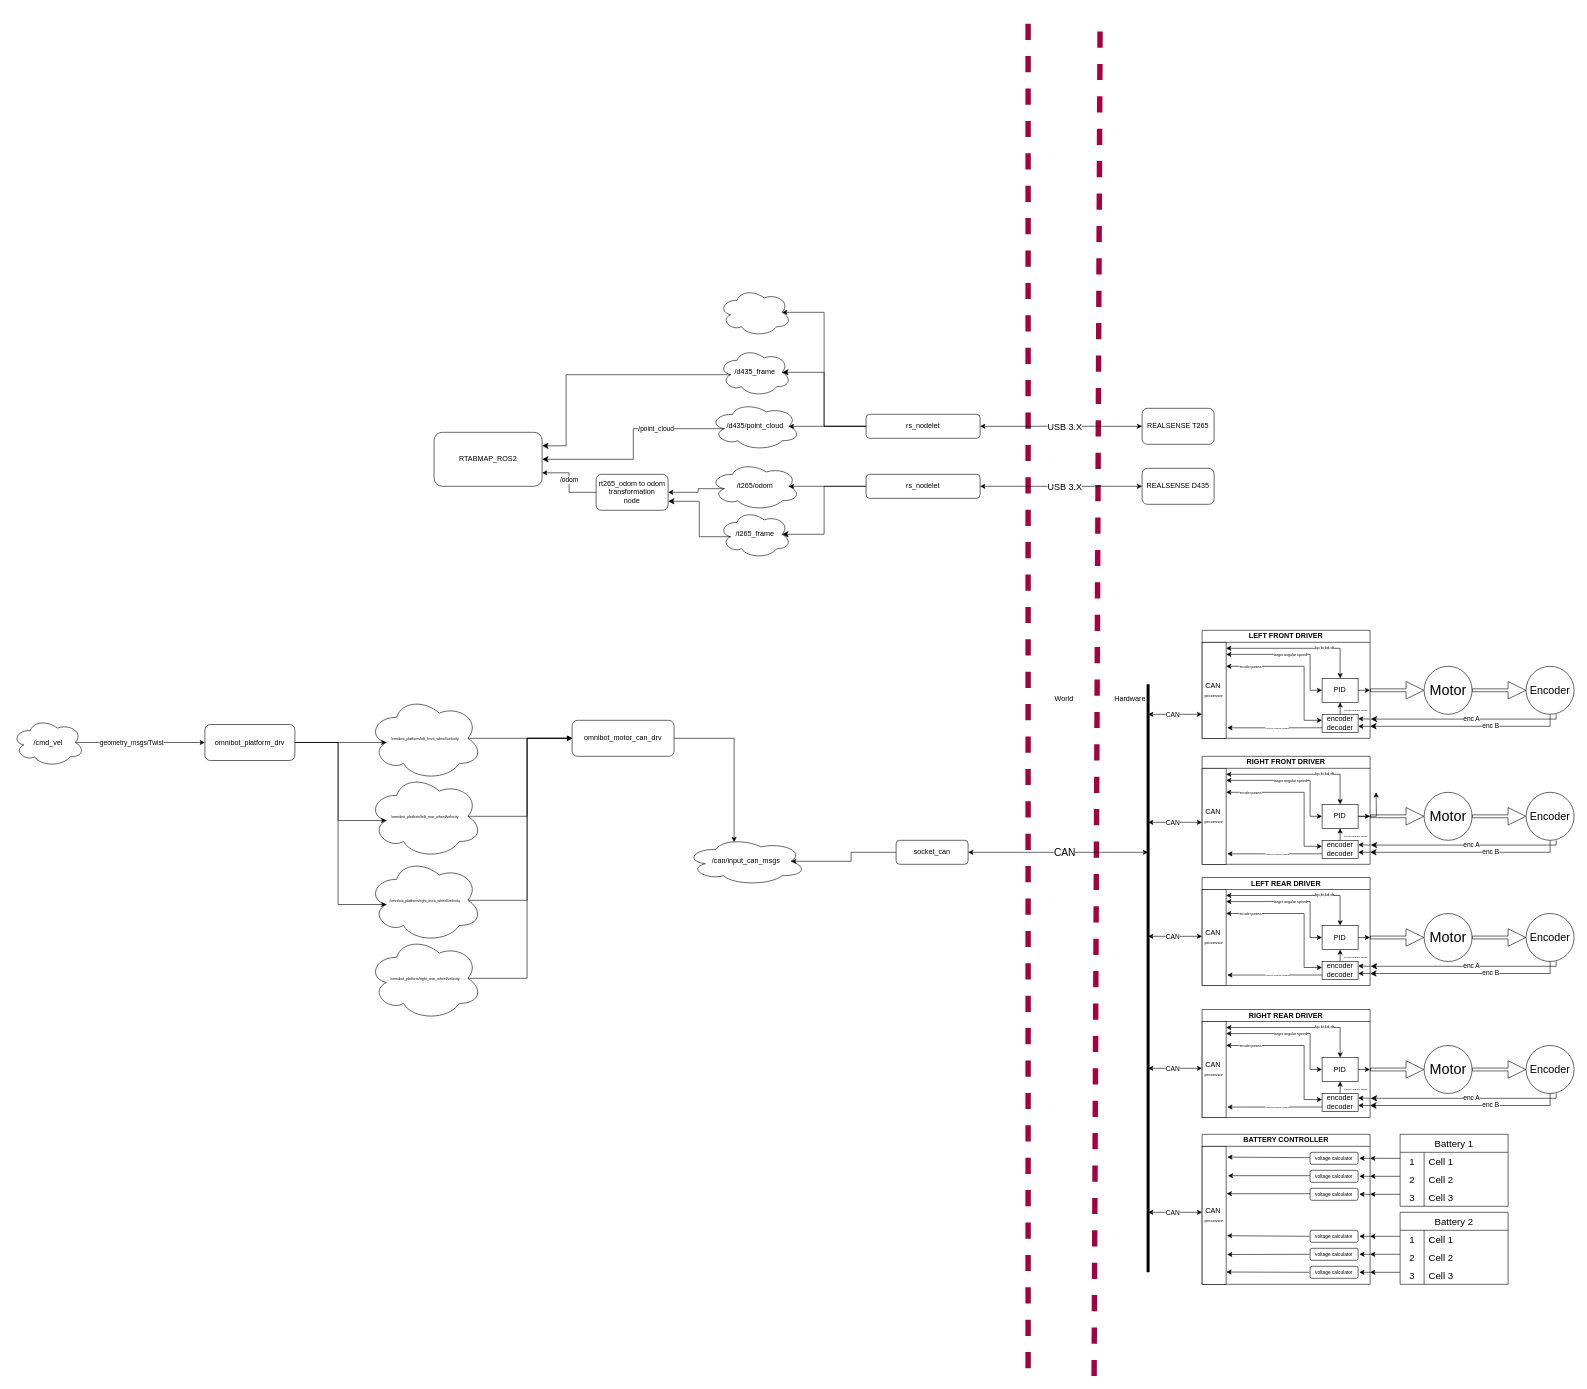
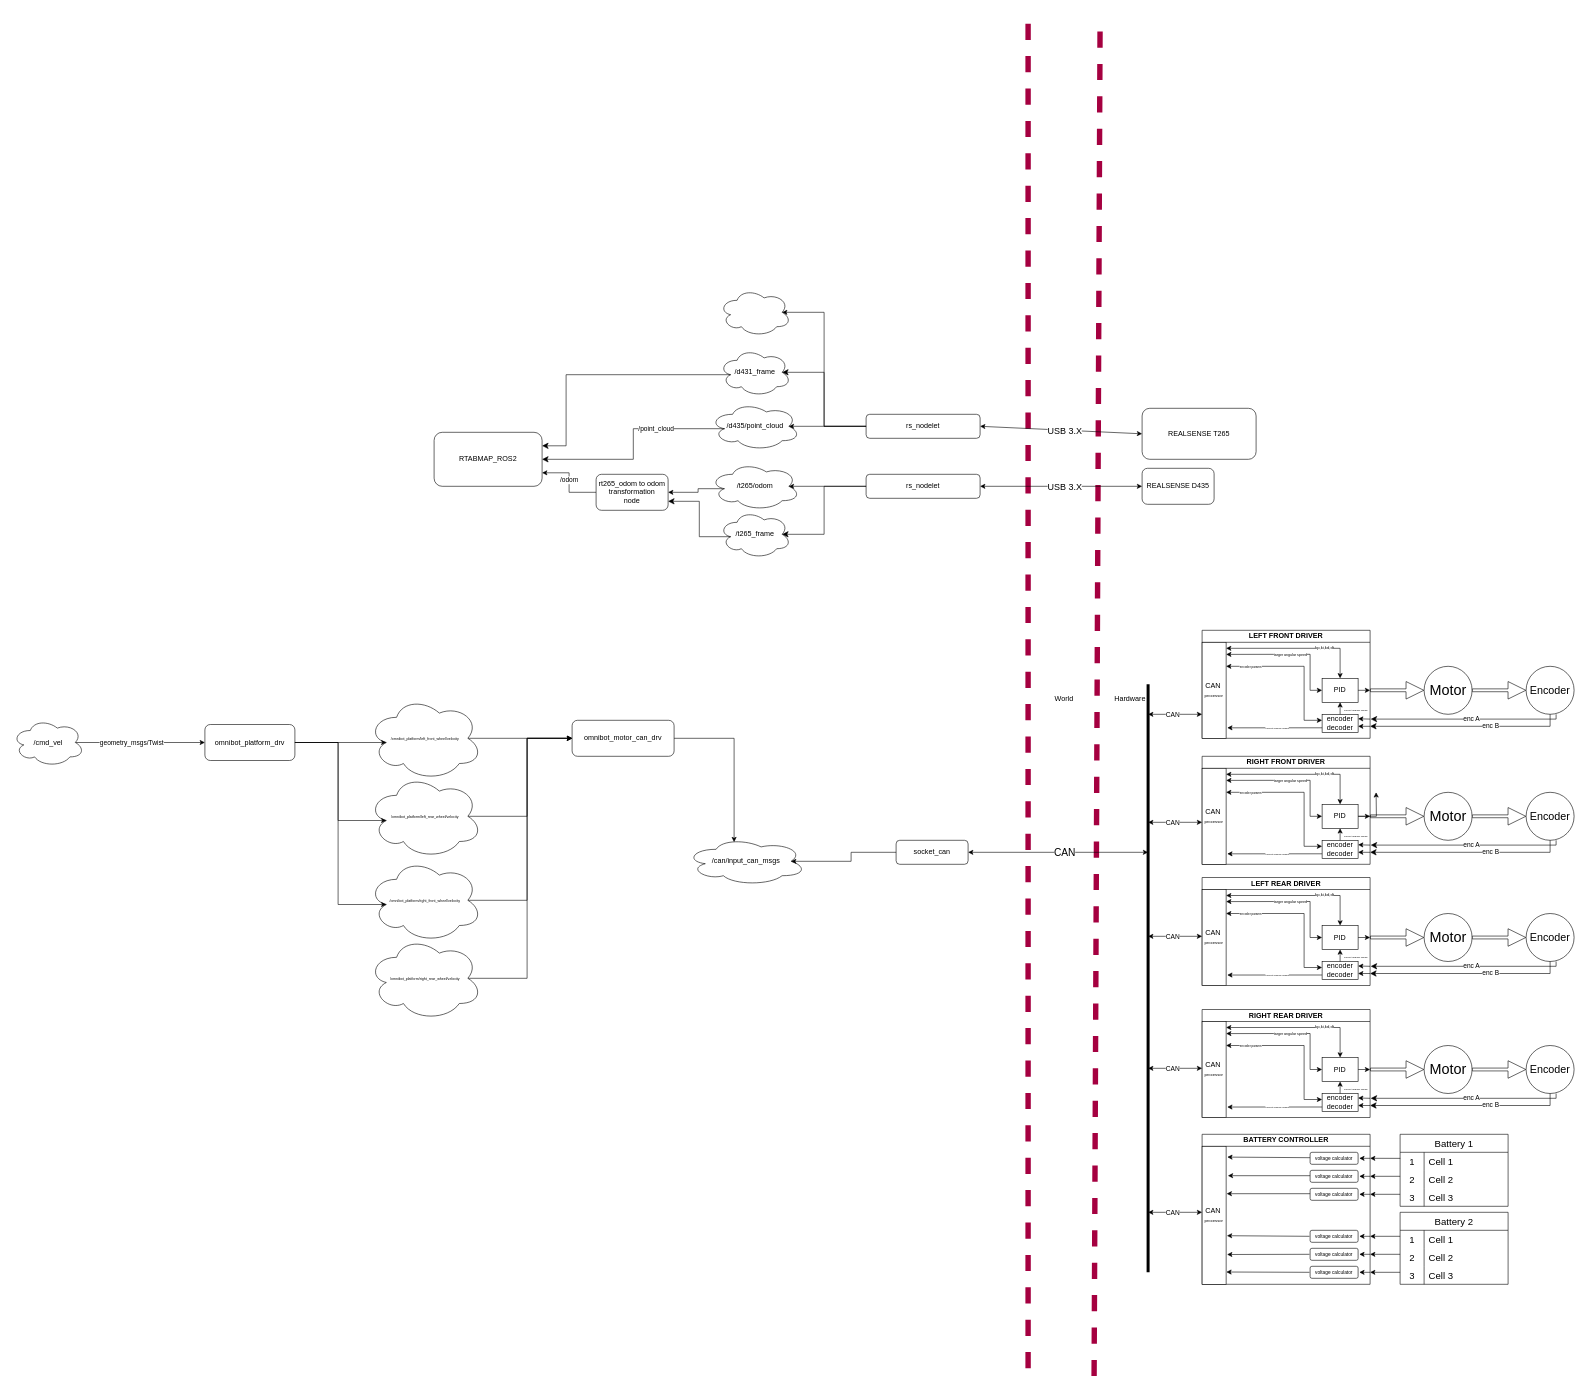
node "/d435_frame": label "/d435_frame" -> "/d431_frame"
node "REALSENSE T265": size 72x36 -> 114x51
